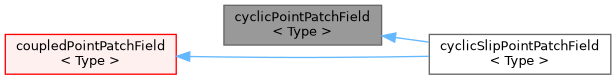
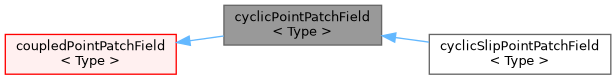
edge "cyclicSlipPointPatchField < Type >" -> "coupledPointPatchField < Type >": now "cyclicPointPatchField < Type >" -> "coupledPointPatchField < Type >"
